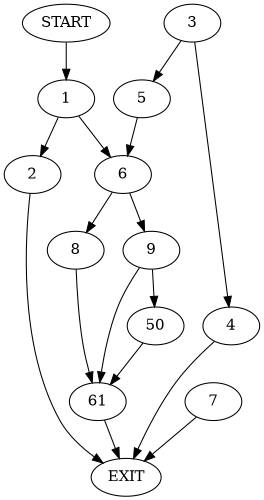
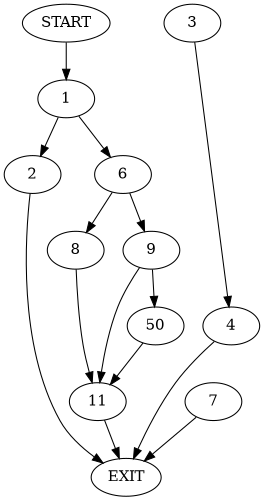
node "5": removed
node "61": label "61" -> "11"
